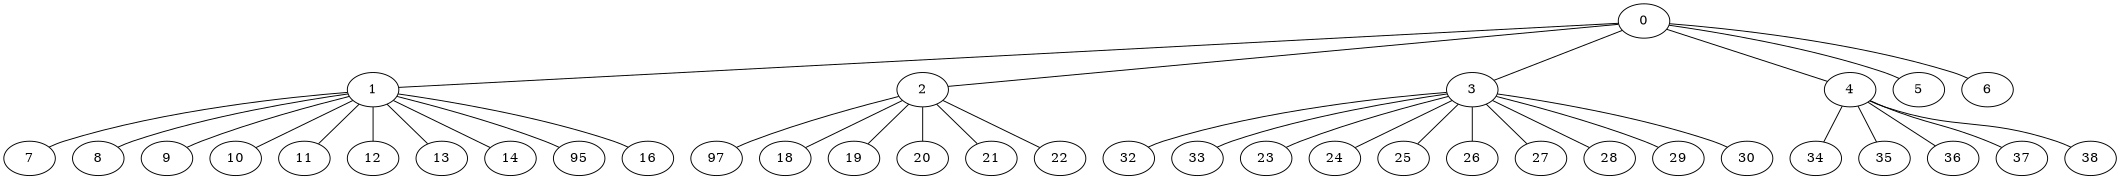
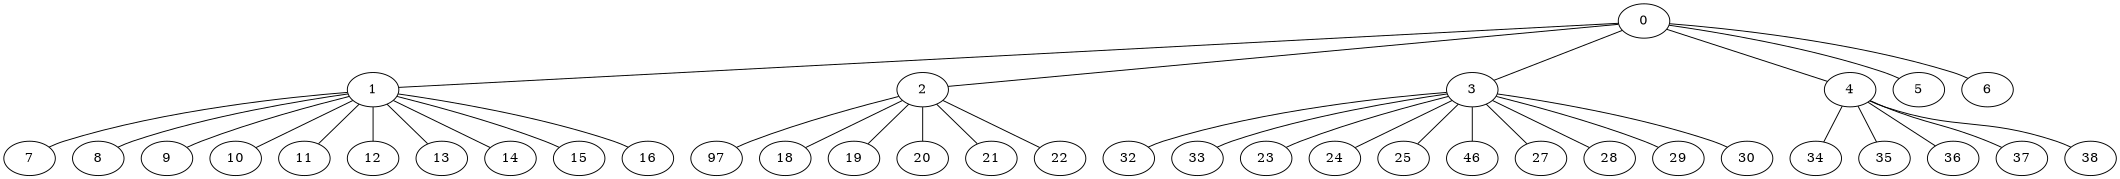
node "95": label "95" -> "15"
node "26": label "26" -> "46"
